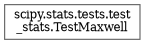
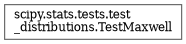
node "scipy.stats.tests.test _stats.TestMaxwell": label "scipy.stats.tests.test _stats.TestMaxwell" -> "scipy.stats.tests.test _distributions.TestMaxwell"
